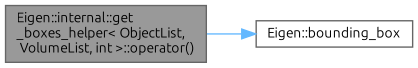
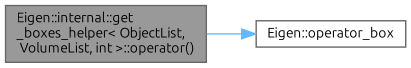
node "Eigen::bounding_box": label "Eigen::bounding_box" -> "Eigen::operator_box"
